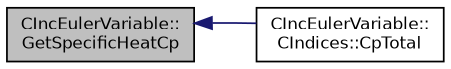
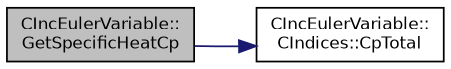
edge "CIncEulerVariable:: CIndices::CpTotal" -> "CIncEulerVariable:: GetSpecificHeatCp": reversed
